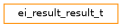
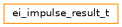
node "ei_result_result_t": label "ei_result_result_t" -> "ei_impulse_result_t"
